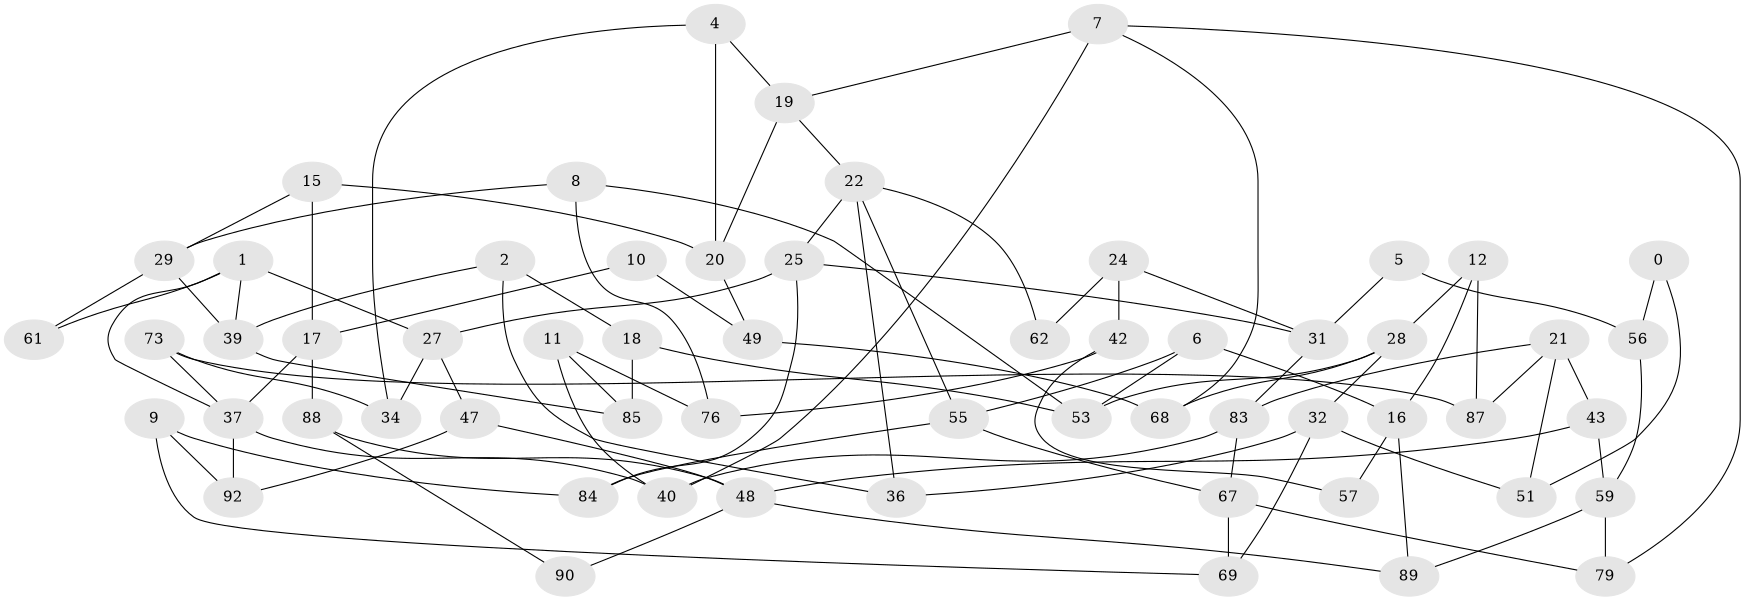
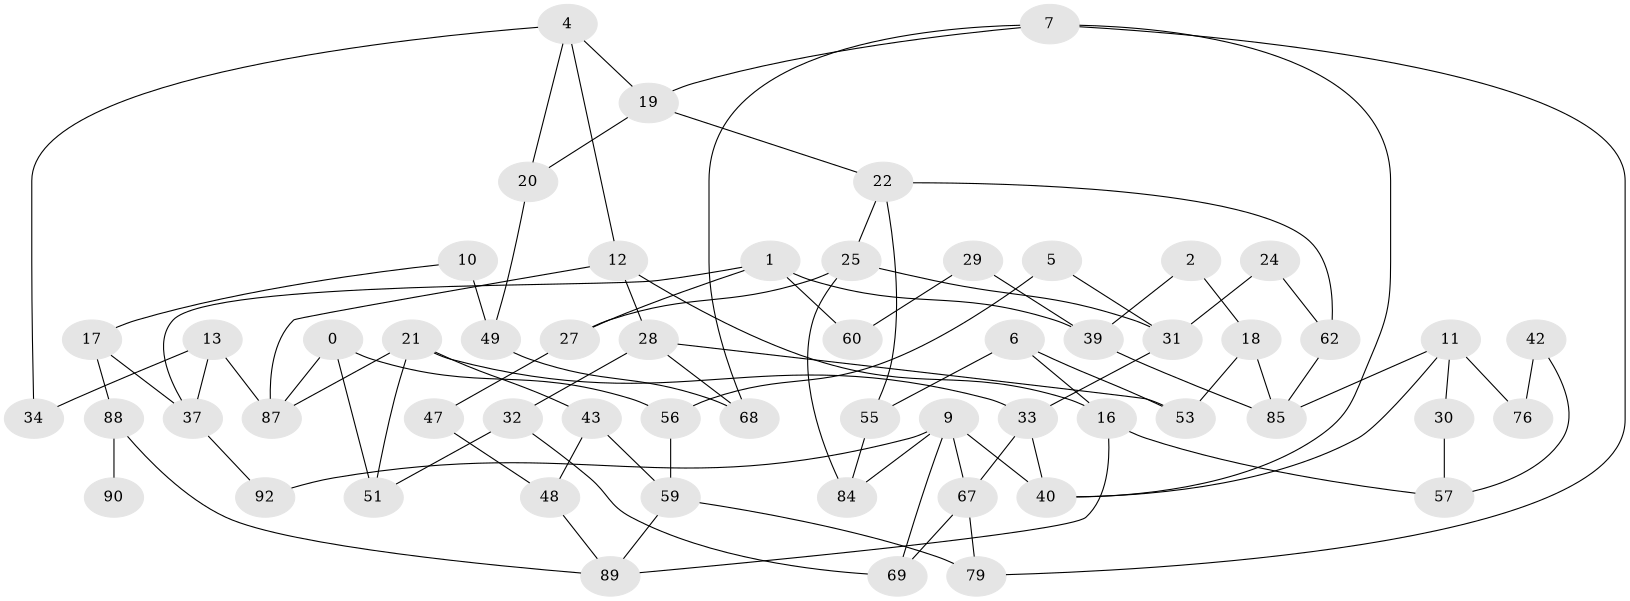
edge "4" -- "12": added
node "15": removed
node "8": removed
edge "24" -- "42": removed
node "61": label "61" -> "60"
node "73": label "73" -> "13"
edge "27" -- "34": removed
edge "0" -- "87": added
edge "62" -- "85": added
node "83": label "83" -> "33"
node "30": added
edge "55" -- "67": now "9" -- "67"
edge "37" -- "40": now "9" -- "40"
edge "88" -- "48": now "88" -- "89"
edge "47" -- "92": removed
node "36": removed
edge "48" -- "90": removed
